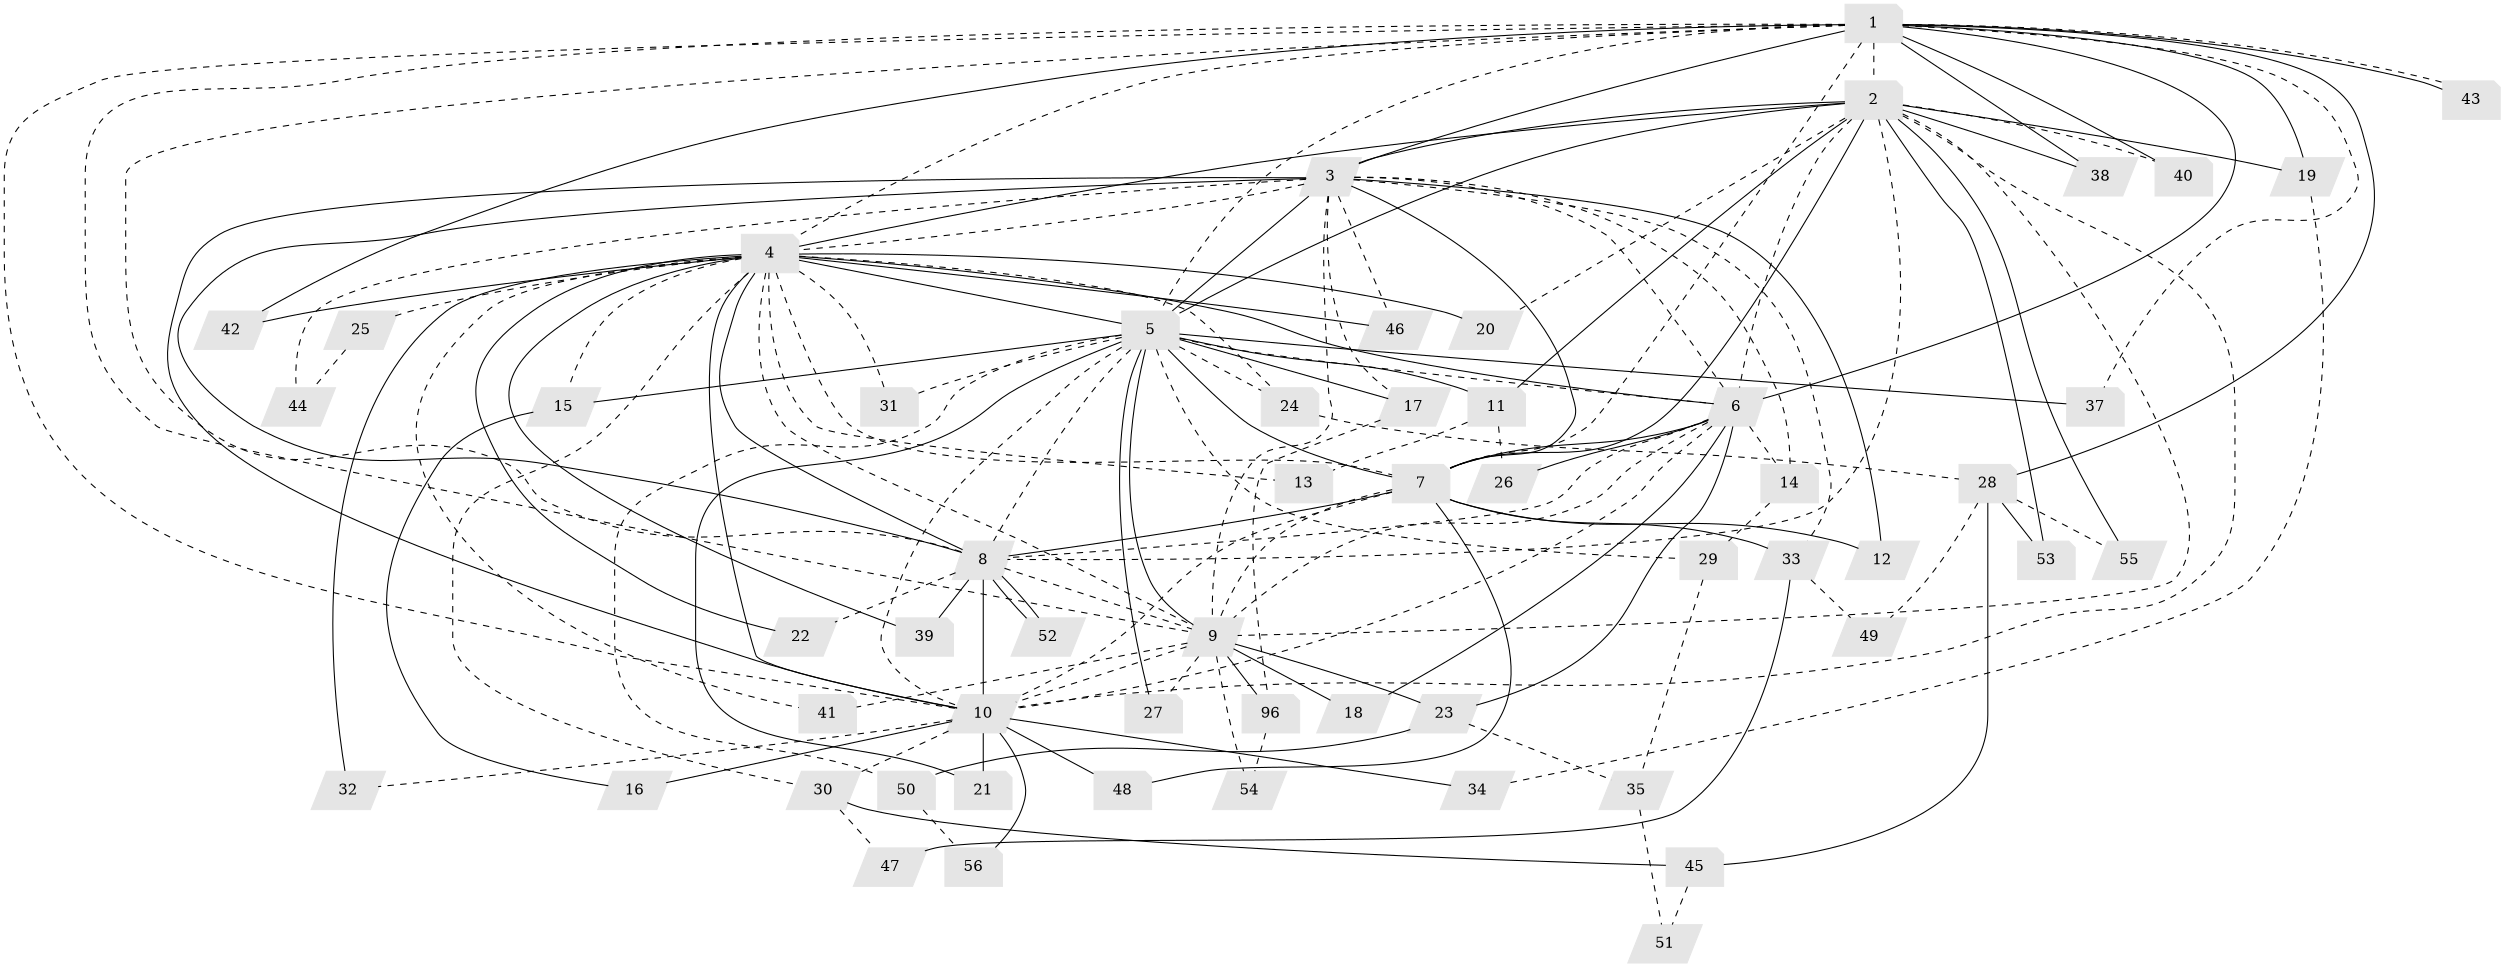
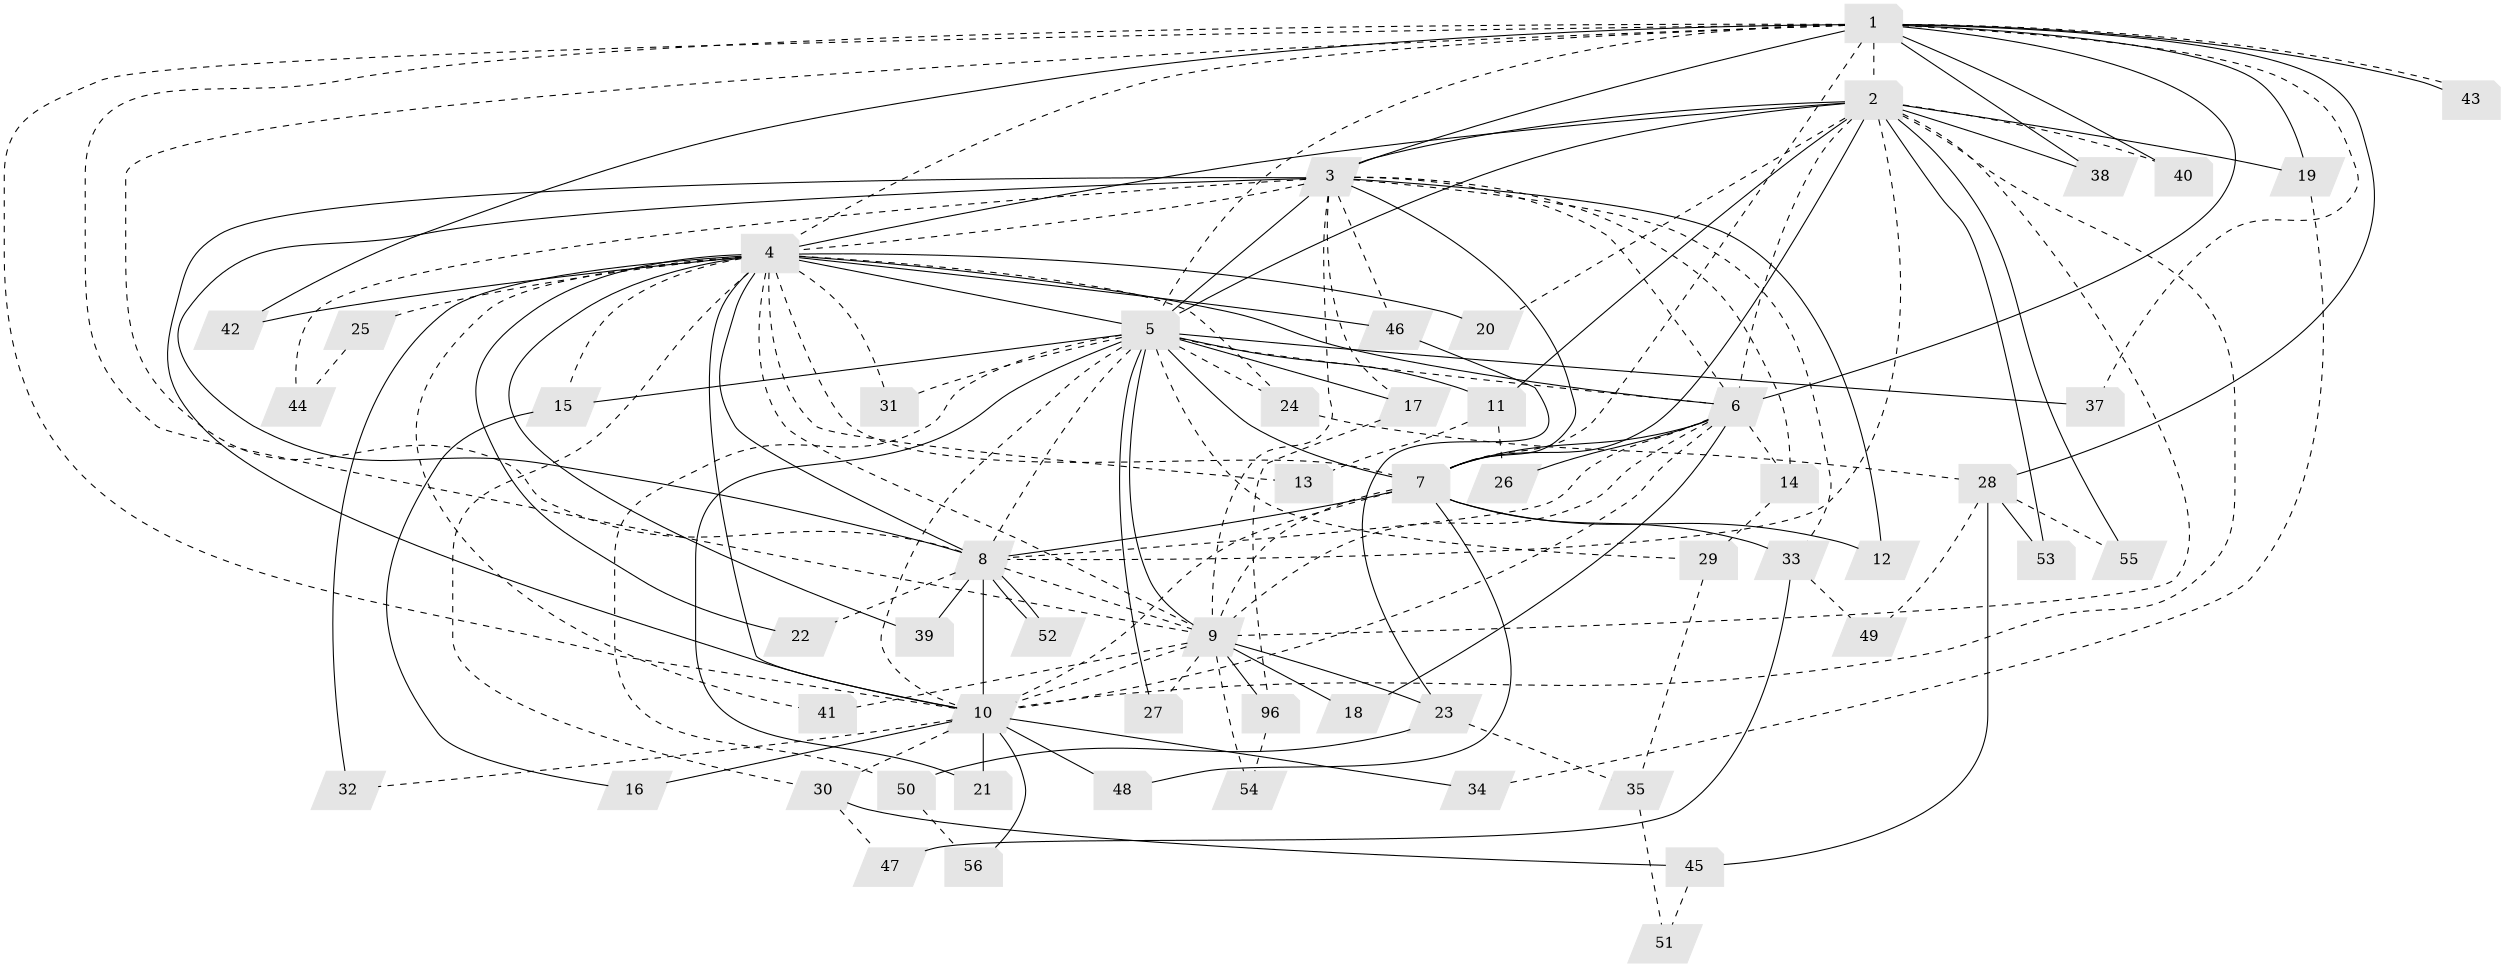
edge "6" -- "23": now "46" -- "23"
